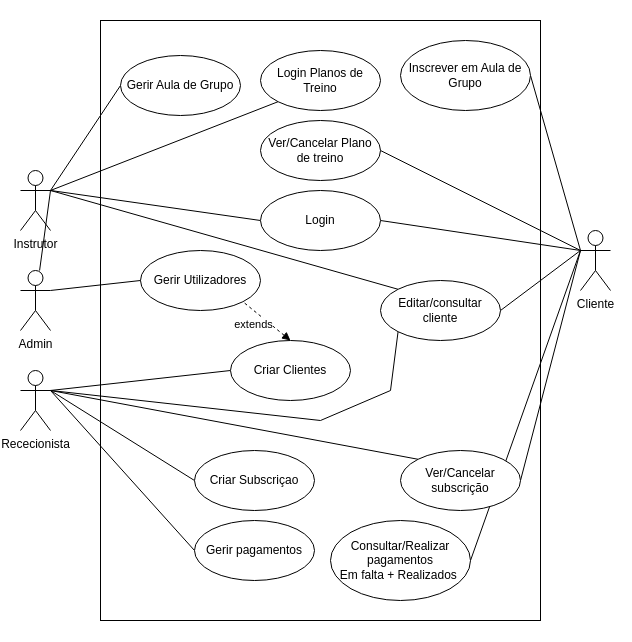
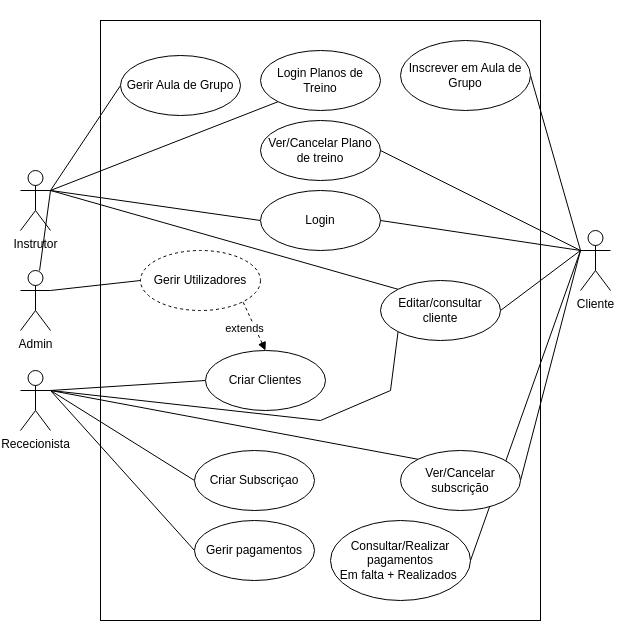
node "Gerir Utilizadores": style solid -> dashed
node "Criar Clientes": moved (291, 371) -> (266, 381)
